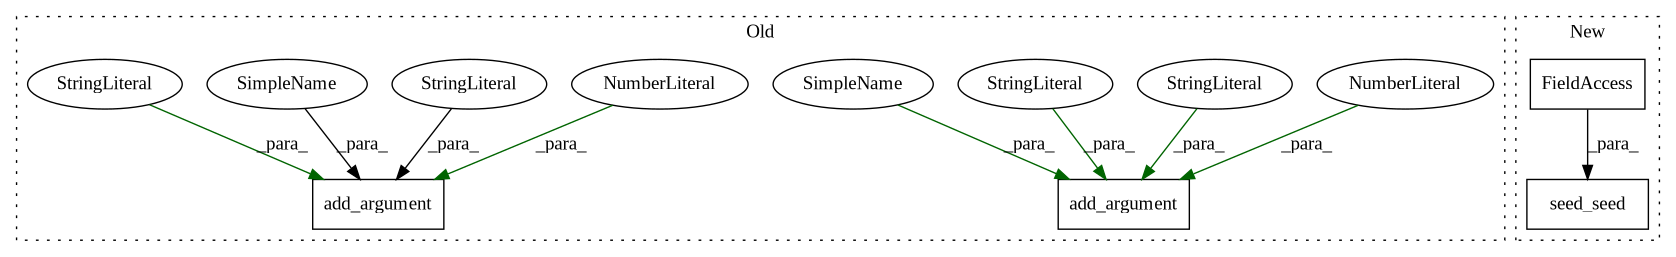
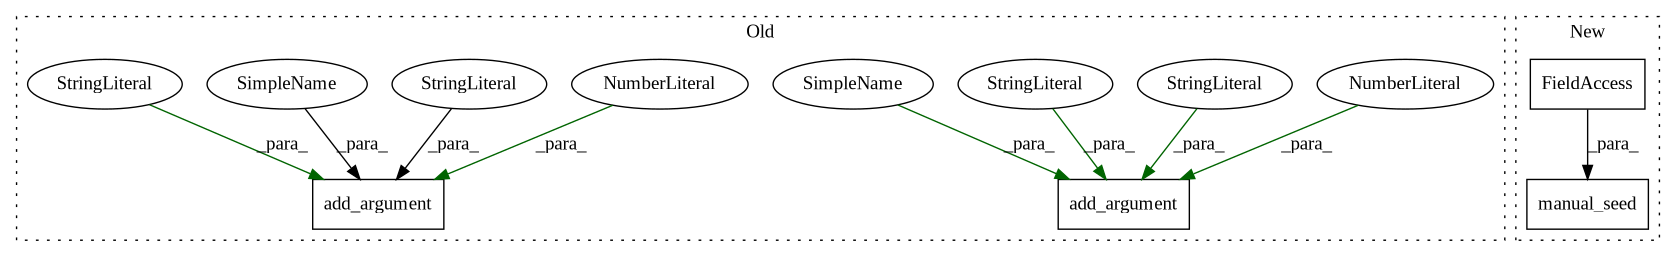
node "seed_seed": label "seed_seed" -> "manual_seed"
